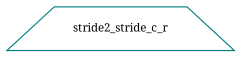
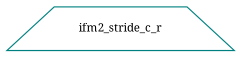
node "stride2_stride_c_r": label "stride2_stride_c_r" -> "ifm2_stride_c_r"
